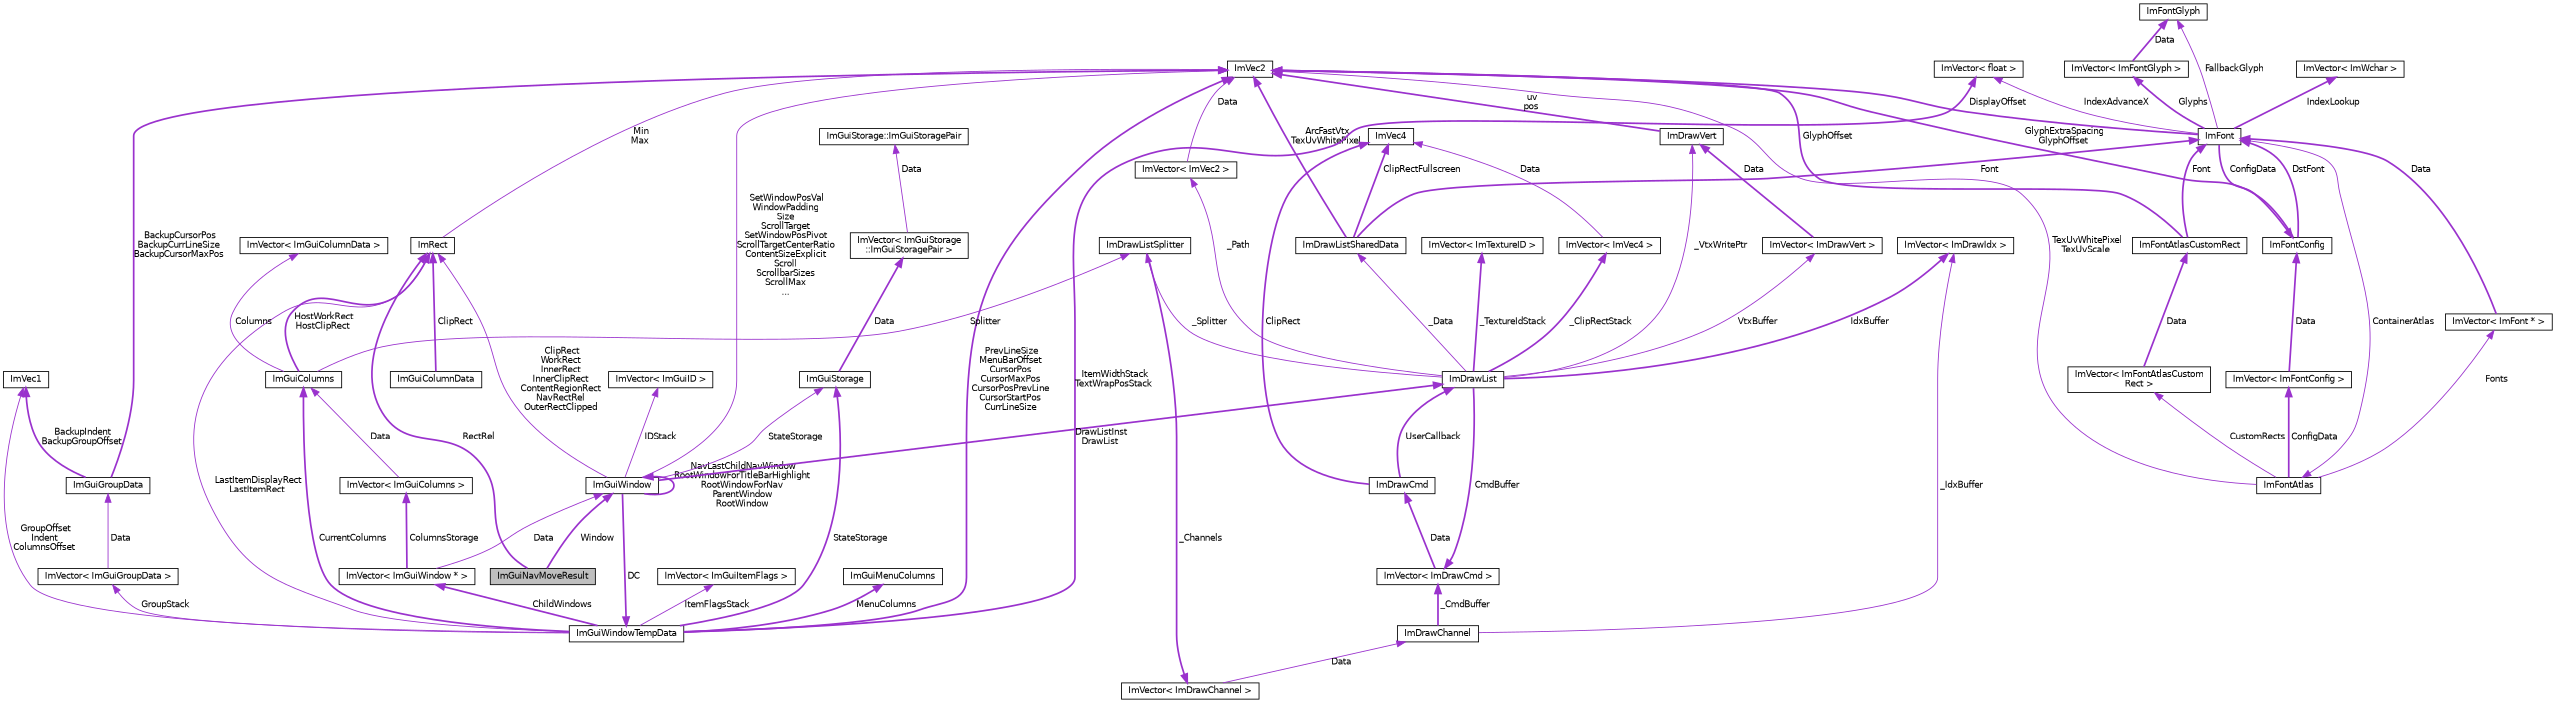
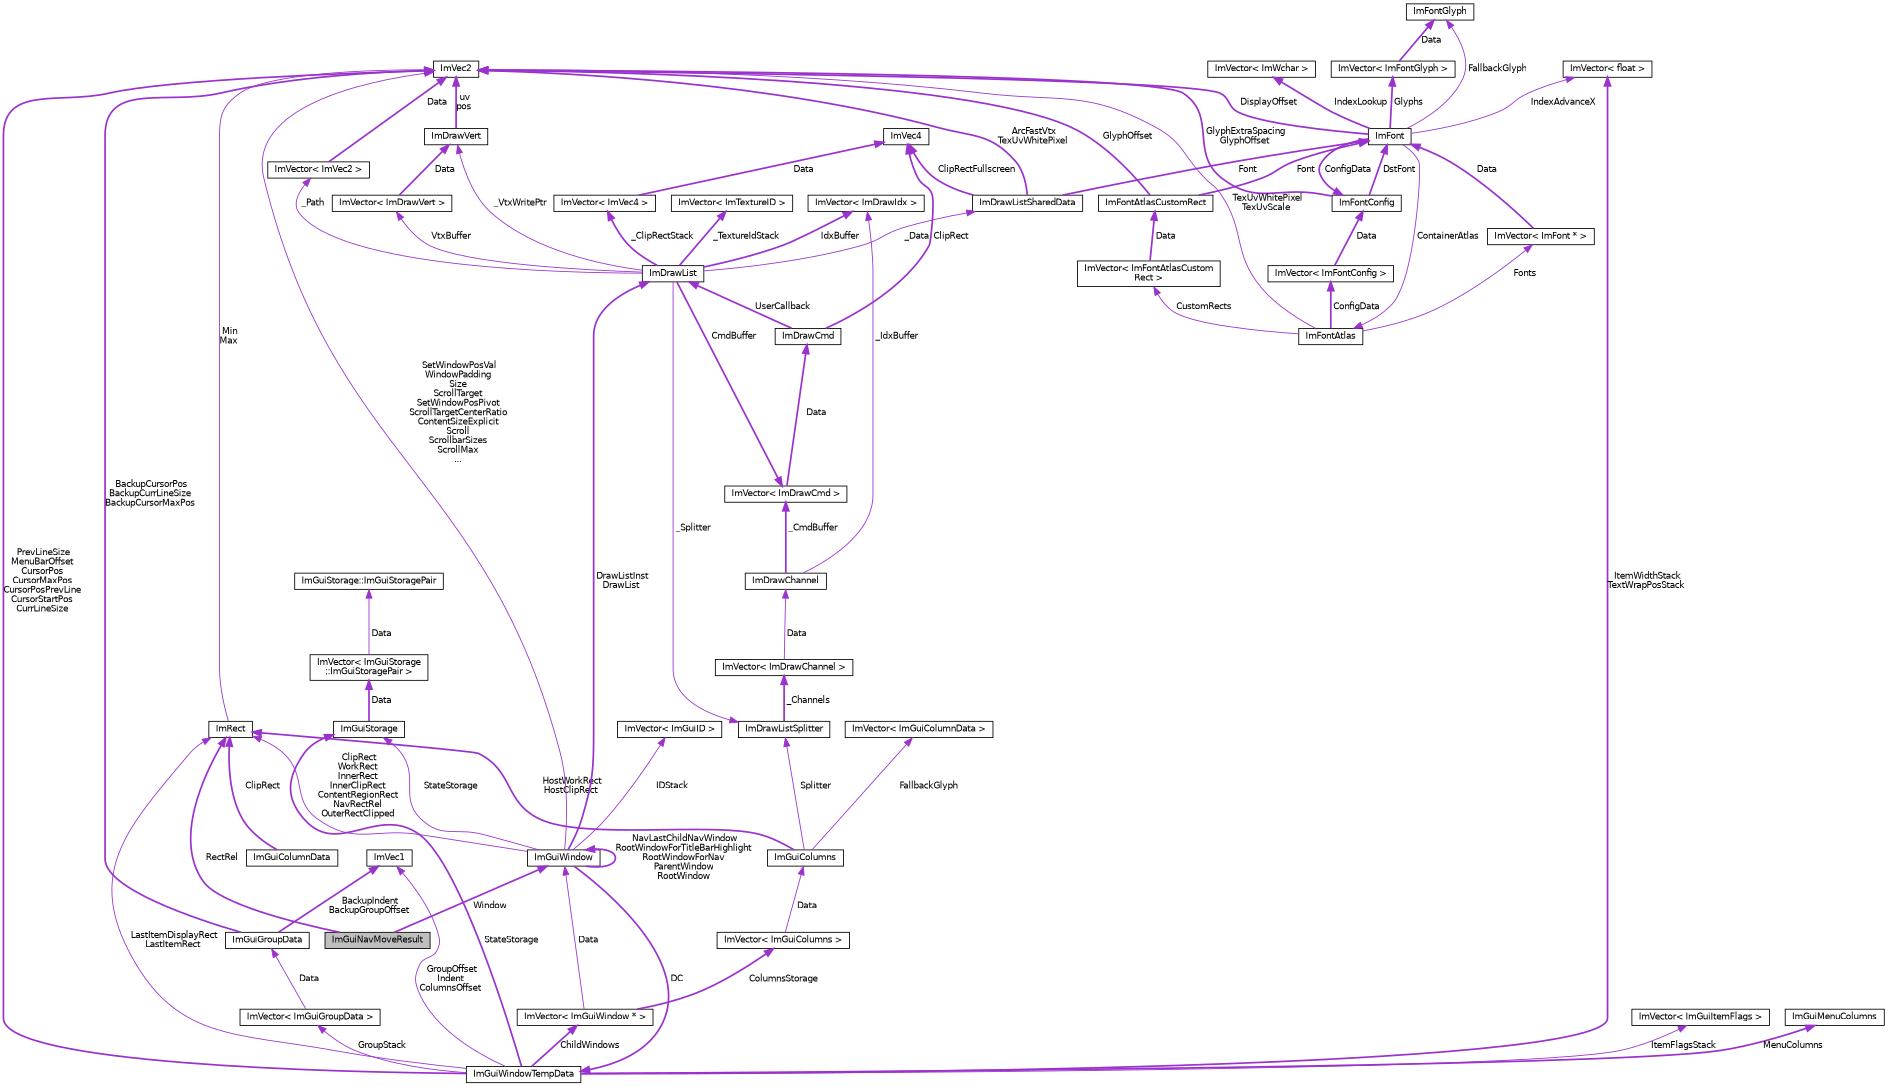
edge "ImVector< ImVec2 >" -> "ImVec2": style solid -> bold
edge "ImVector< ImVec4 >" -> "ImVec4": style solid -> bold
edge "ImGuiColumns" -> "ImVector< ImGuiColumnData >": label " Columns" -> " FallbackGlyph"
edge "ImGuiWindowTempData" -> "ImGuiColumns": removed, label "CurrentColumns"
